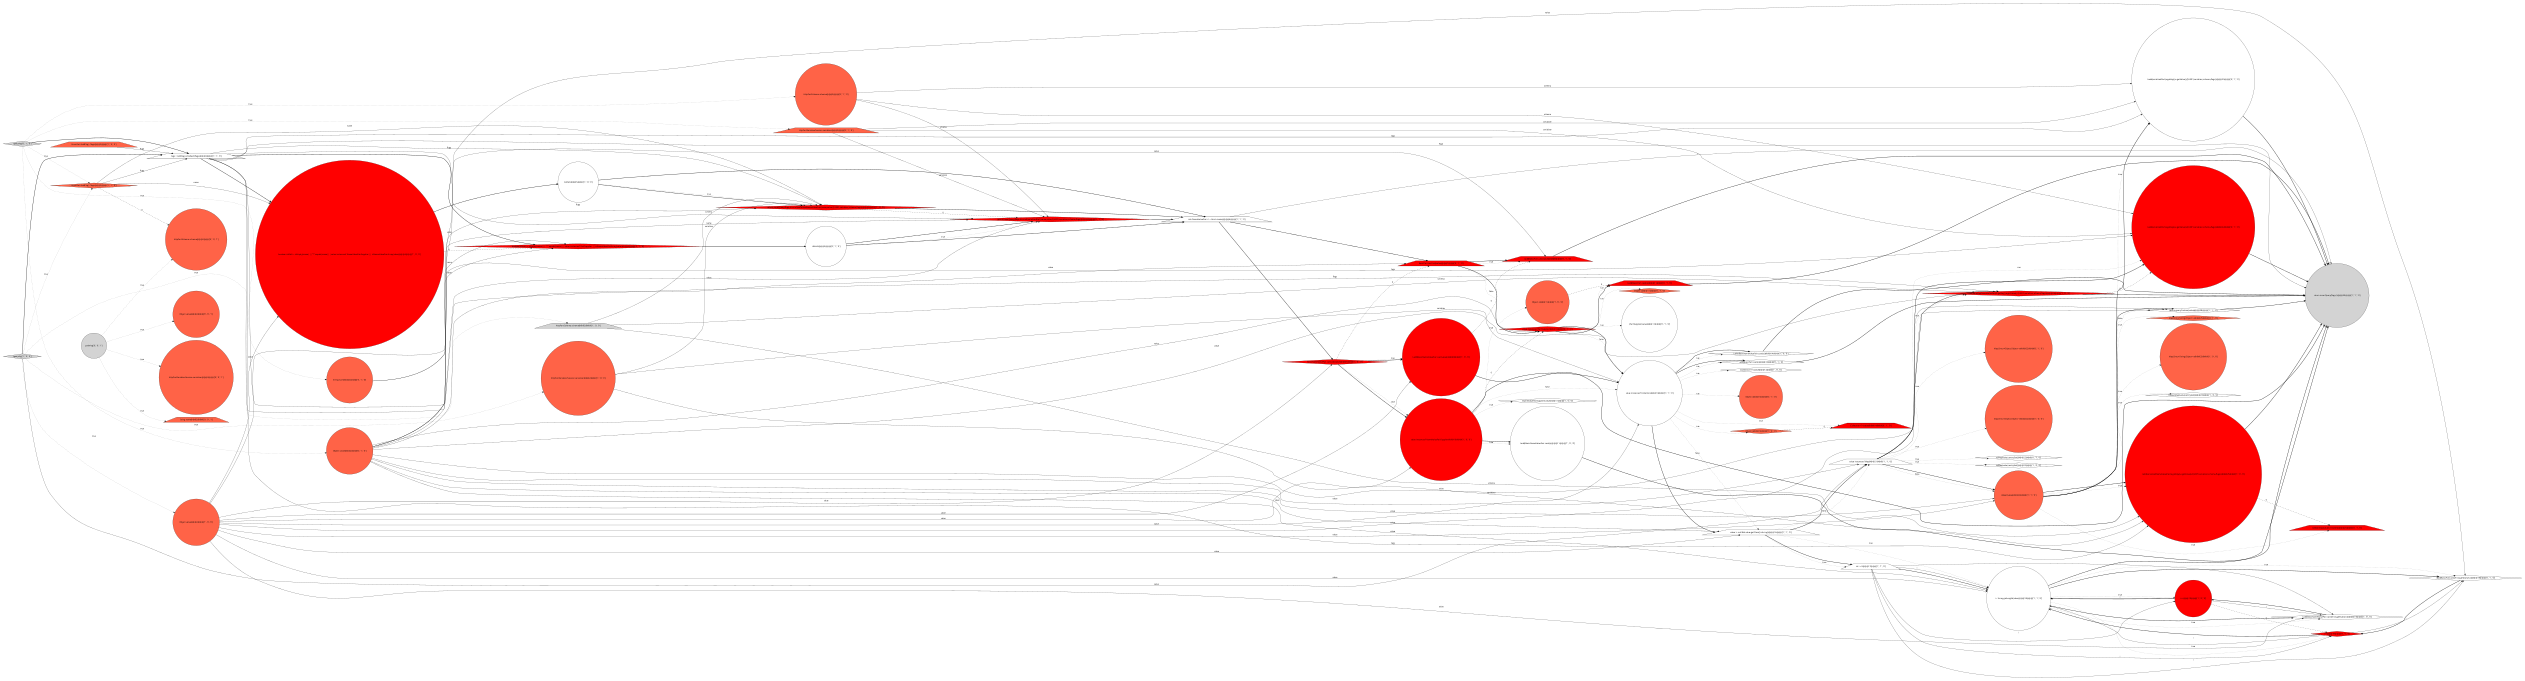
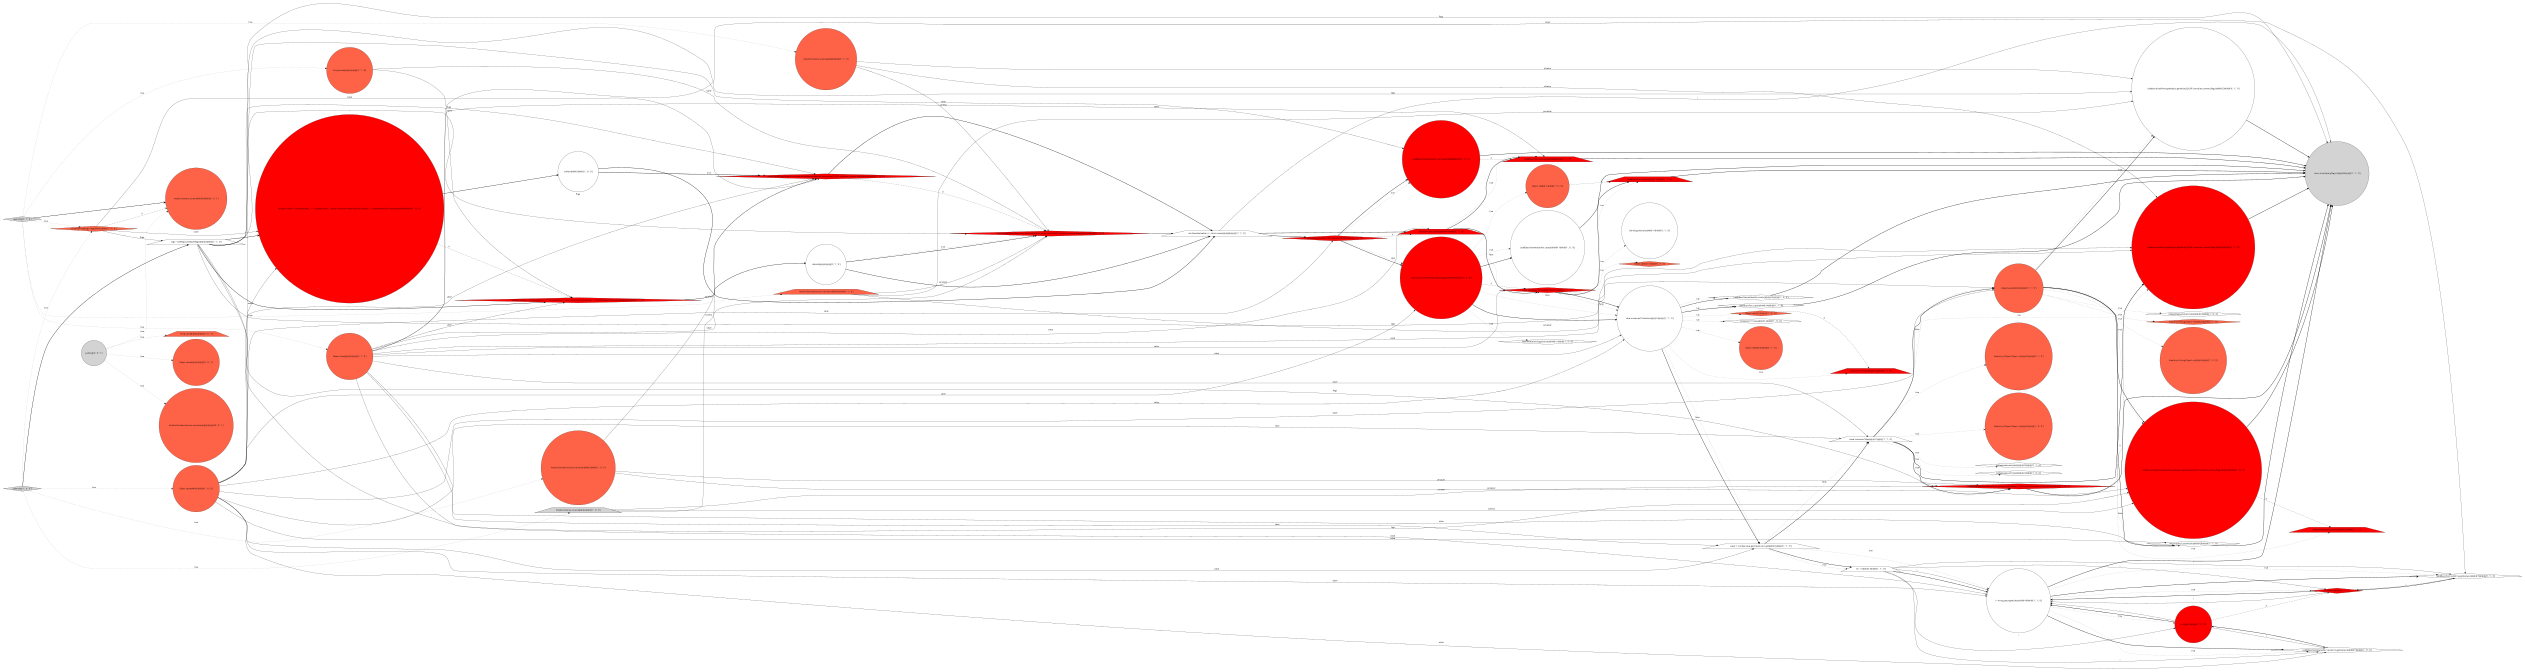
edge "queryArg['0', '1', '0']" -> "flags = AddFlag.orDefault(flags)@@@3@@@['1', '1', '0']": now "queryArg['0', '1', '0']" -> "HttpPartSchema schema@@@2@@@['0', '0', '1']"
node "EnumSet<AddFlag> flags@@@2@@@['1', '0', '0']": removed
edge "queryArg['1', '0', '0']" -> "value instanceof Map@@@21@@@['1', '1', '0']": now "Object value@@@2@@@['1', '0', '0']" -> "value instanceof Map@@@21@@@['1', '1', '0']"
